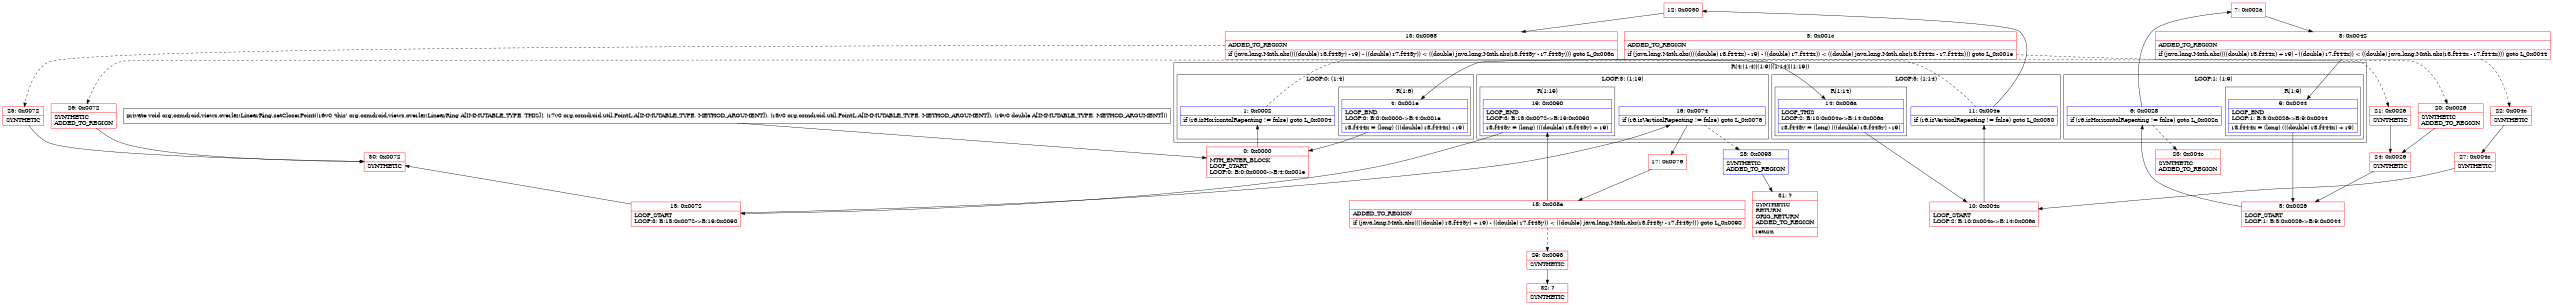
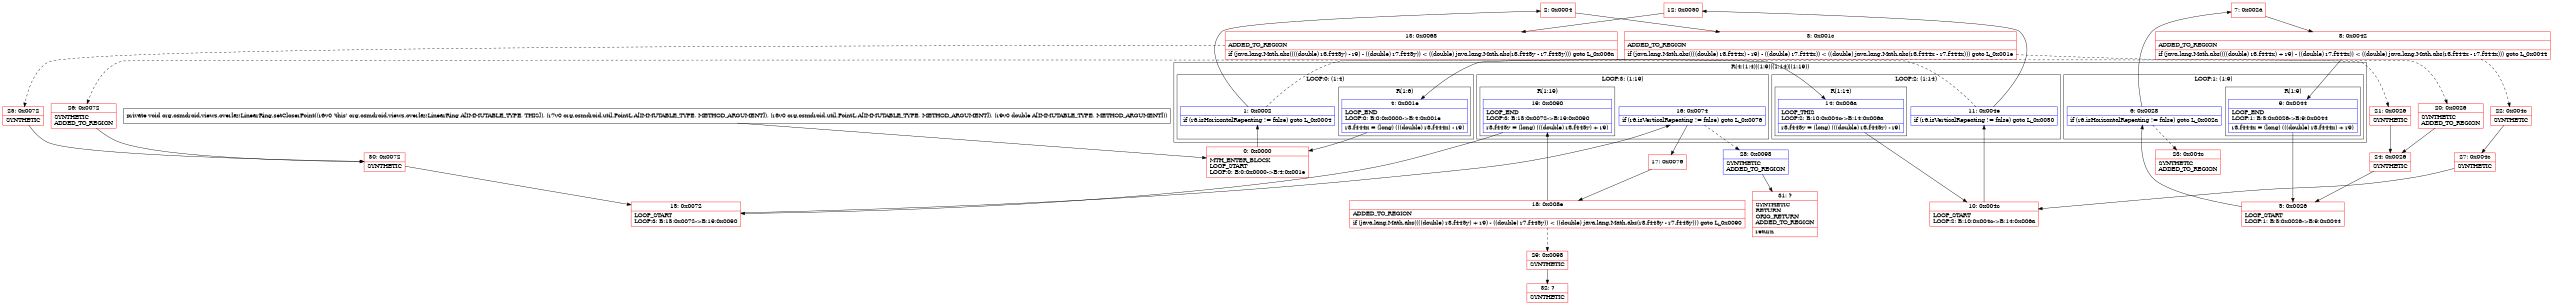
node "2: 0x0004": added
cluster "LOOP:5: (1:14)": label "LOOP:5: (1:14)" -> "LOOP:2: (1:14)"
edge "15: 0x0072" -> "30: 0x0072": reversed
